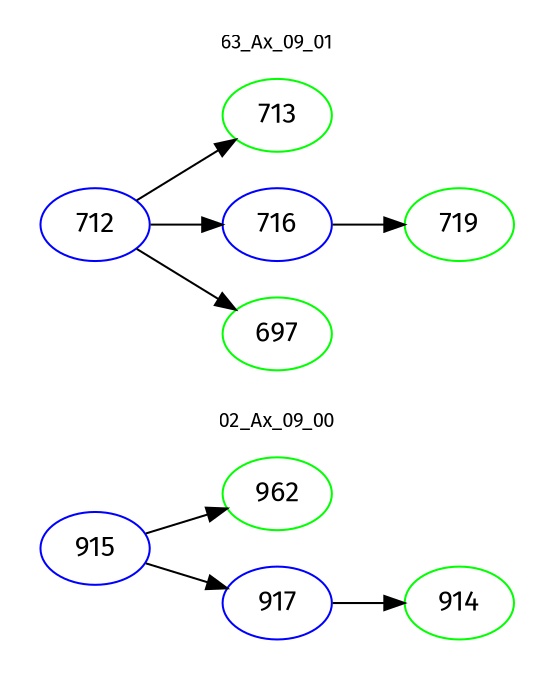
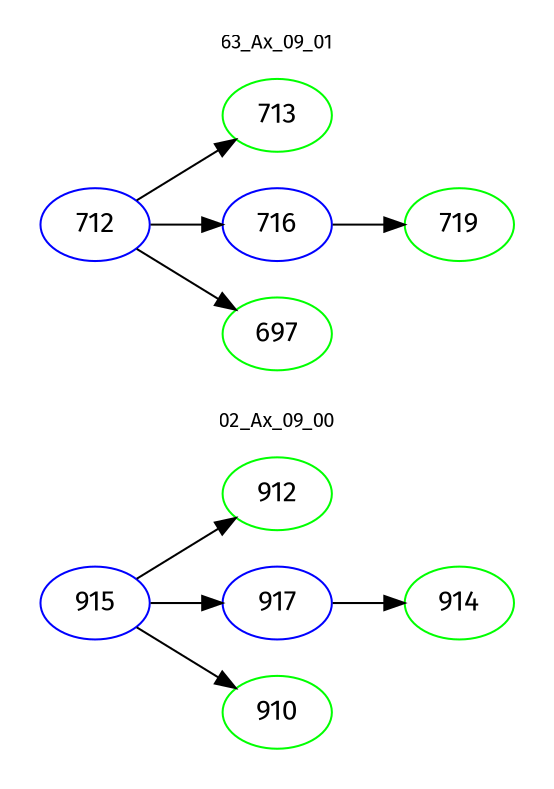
node "962": label "962" -> "912"
node "910": added
